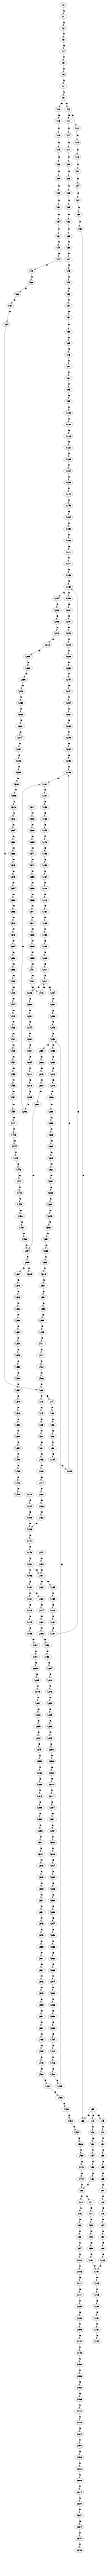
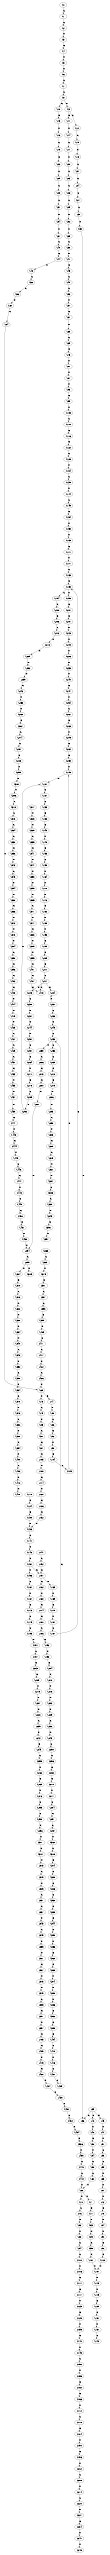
edge "S413" -> "S217": reversed
edge "S224" -> "S231": reversed
edge "S357" -> "S363": removed, label "A"
edge "S161" -> "S168": now "S162" -> "S168"
